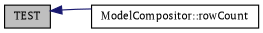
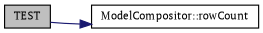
edge "ModelCompositor::rowCount" -> "TEST": reversed
